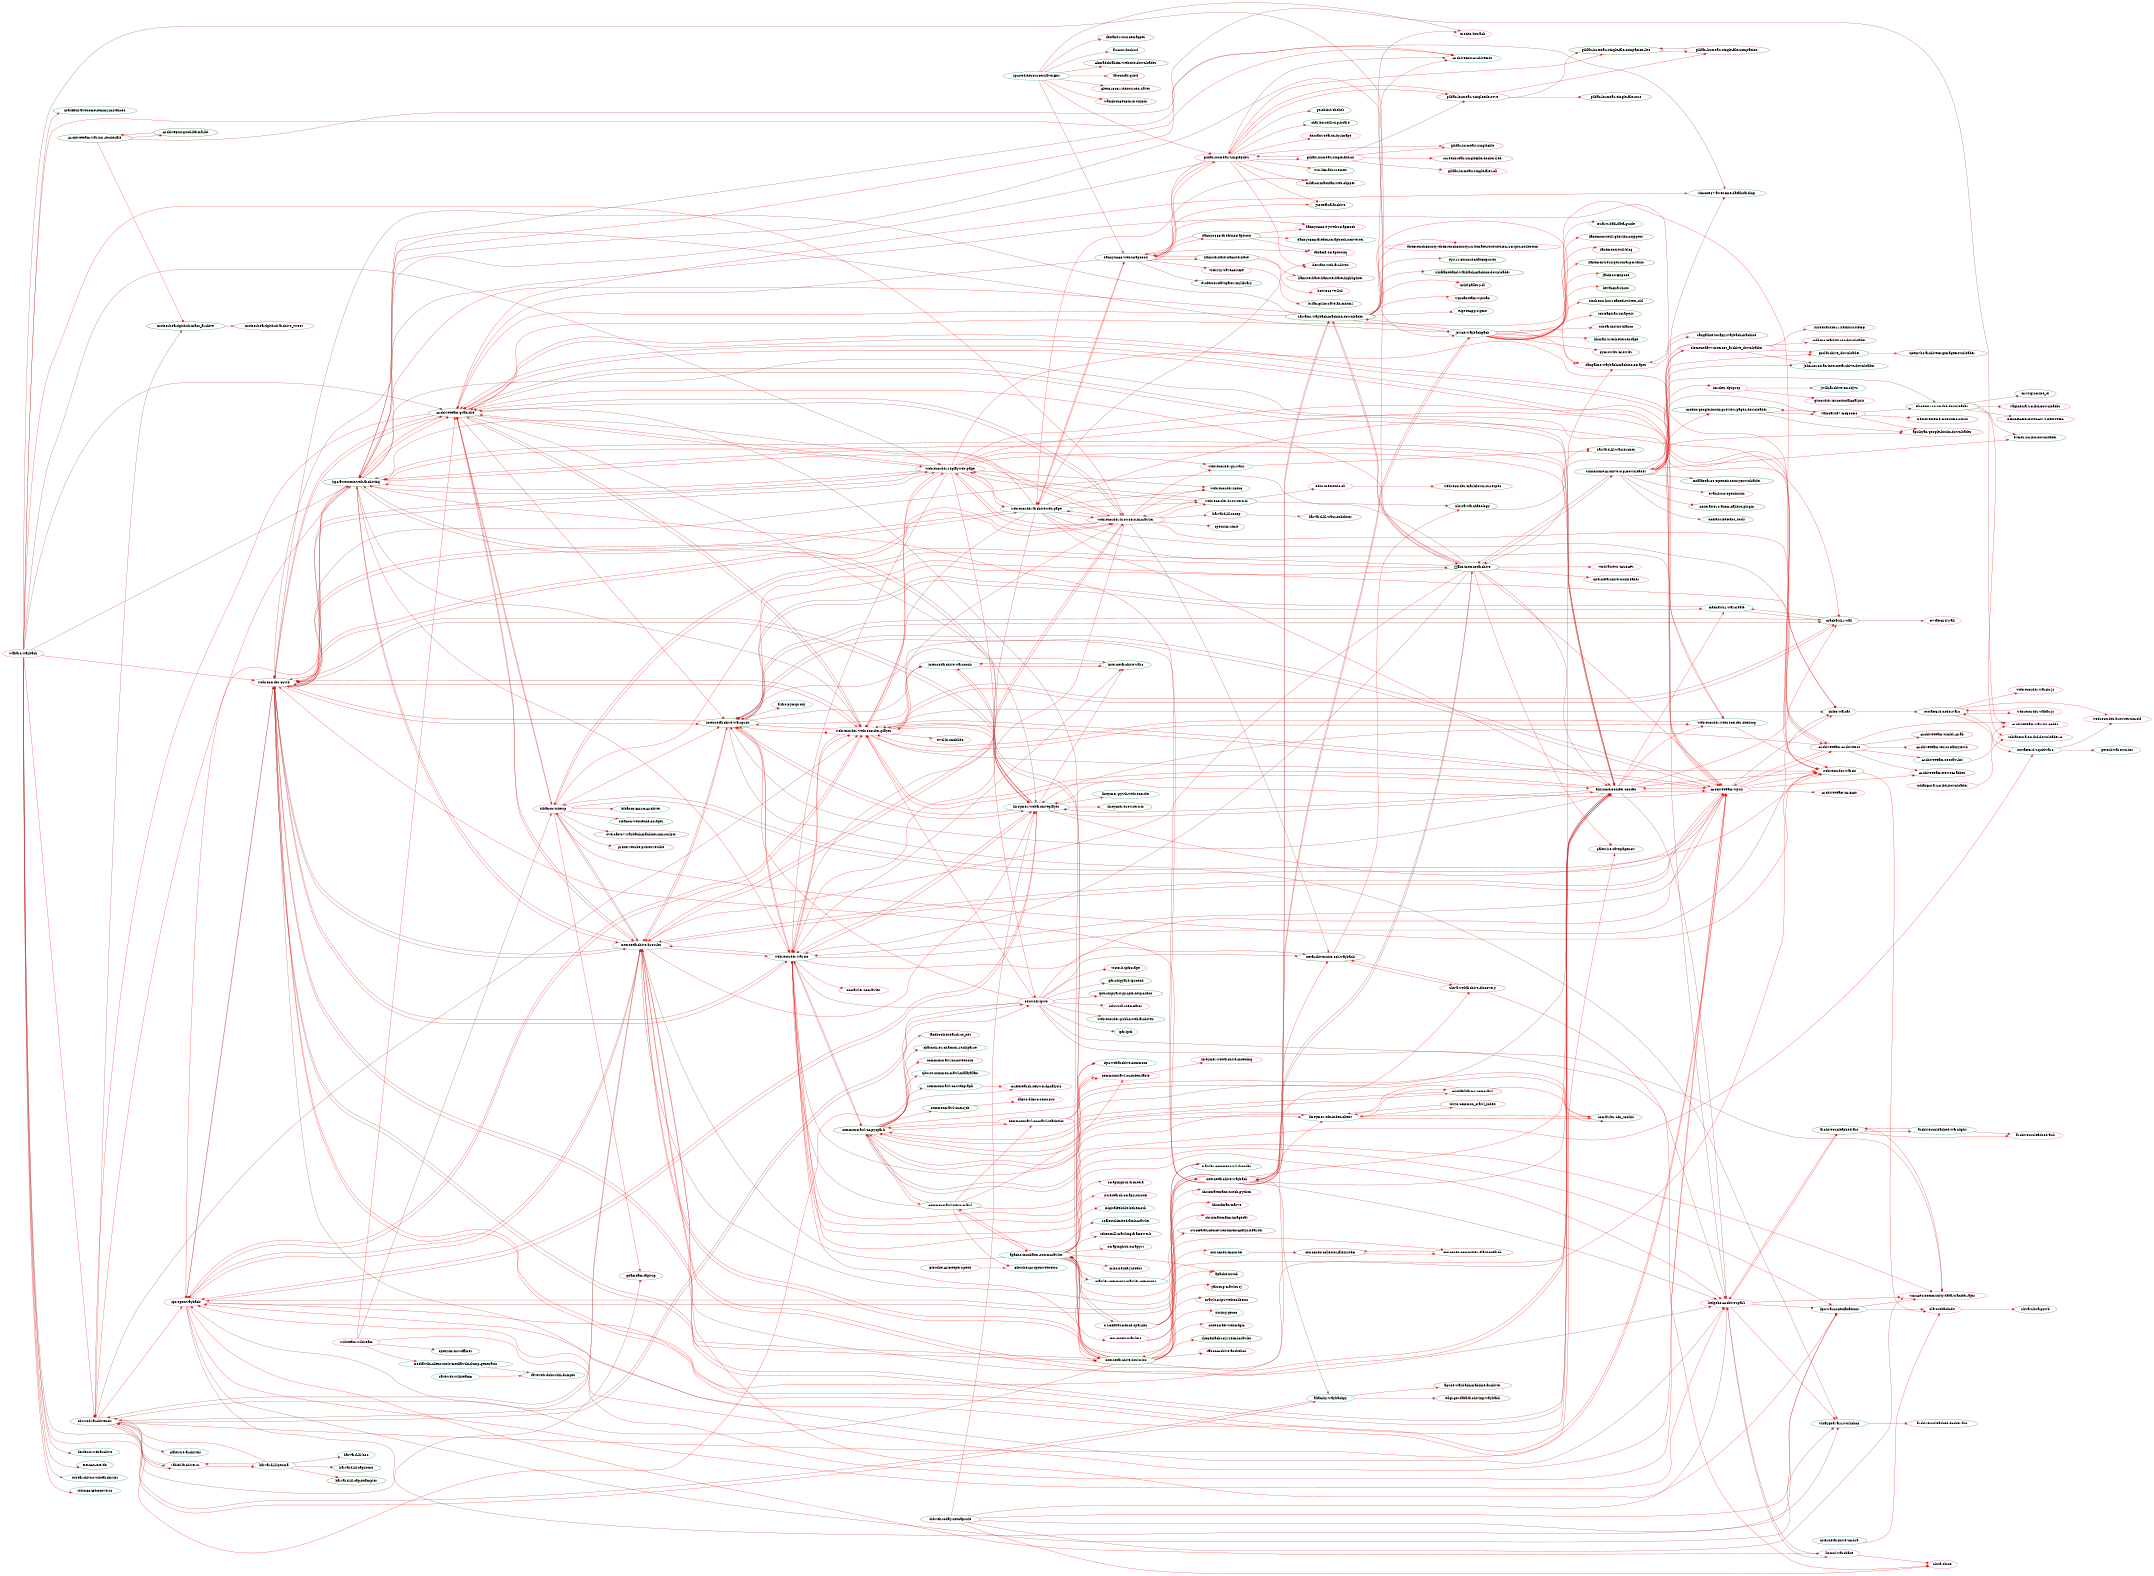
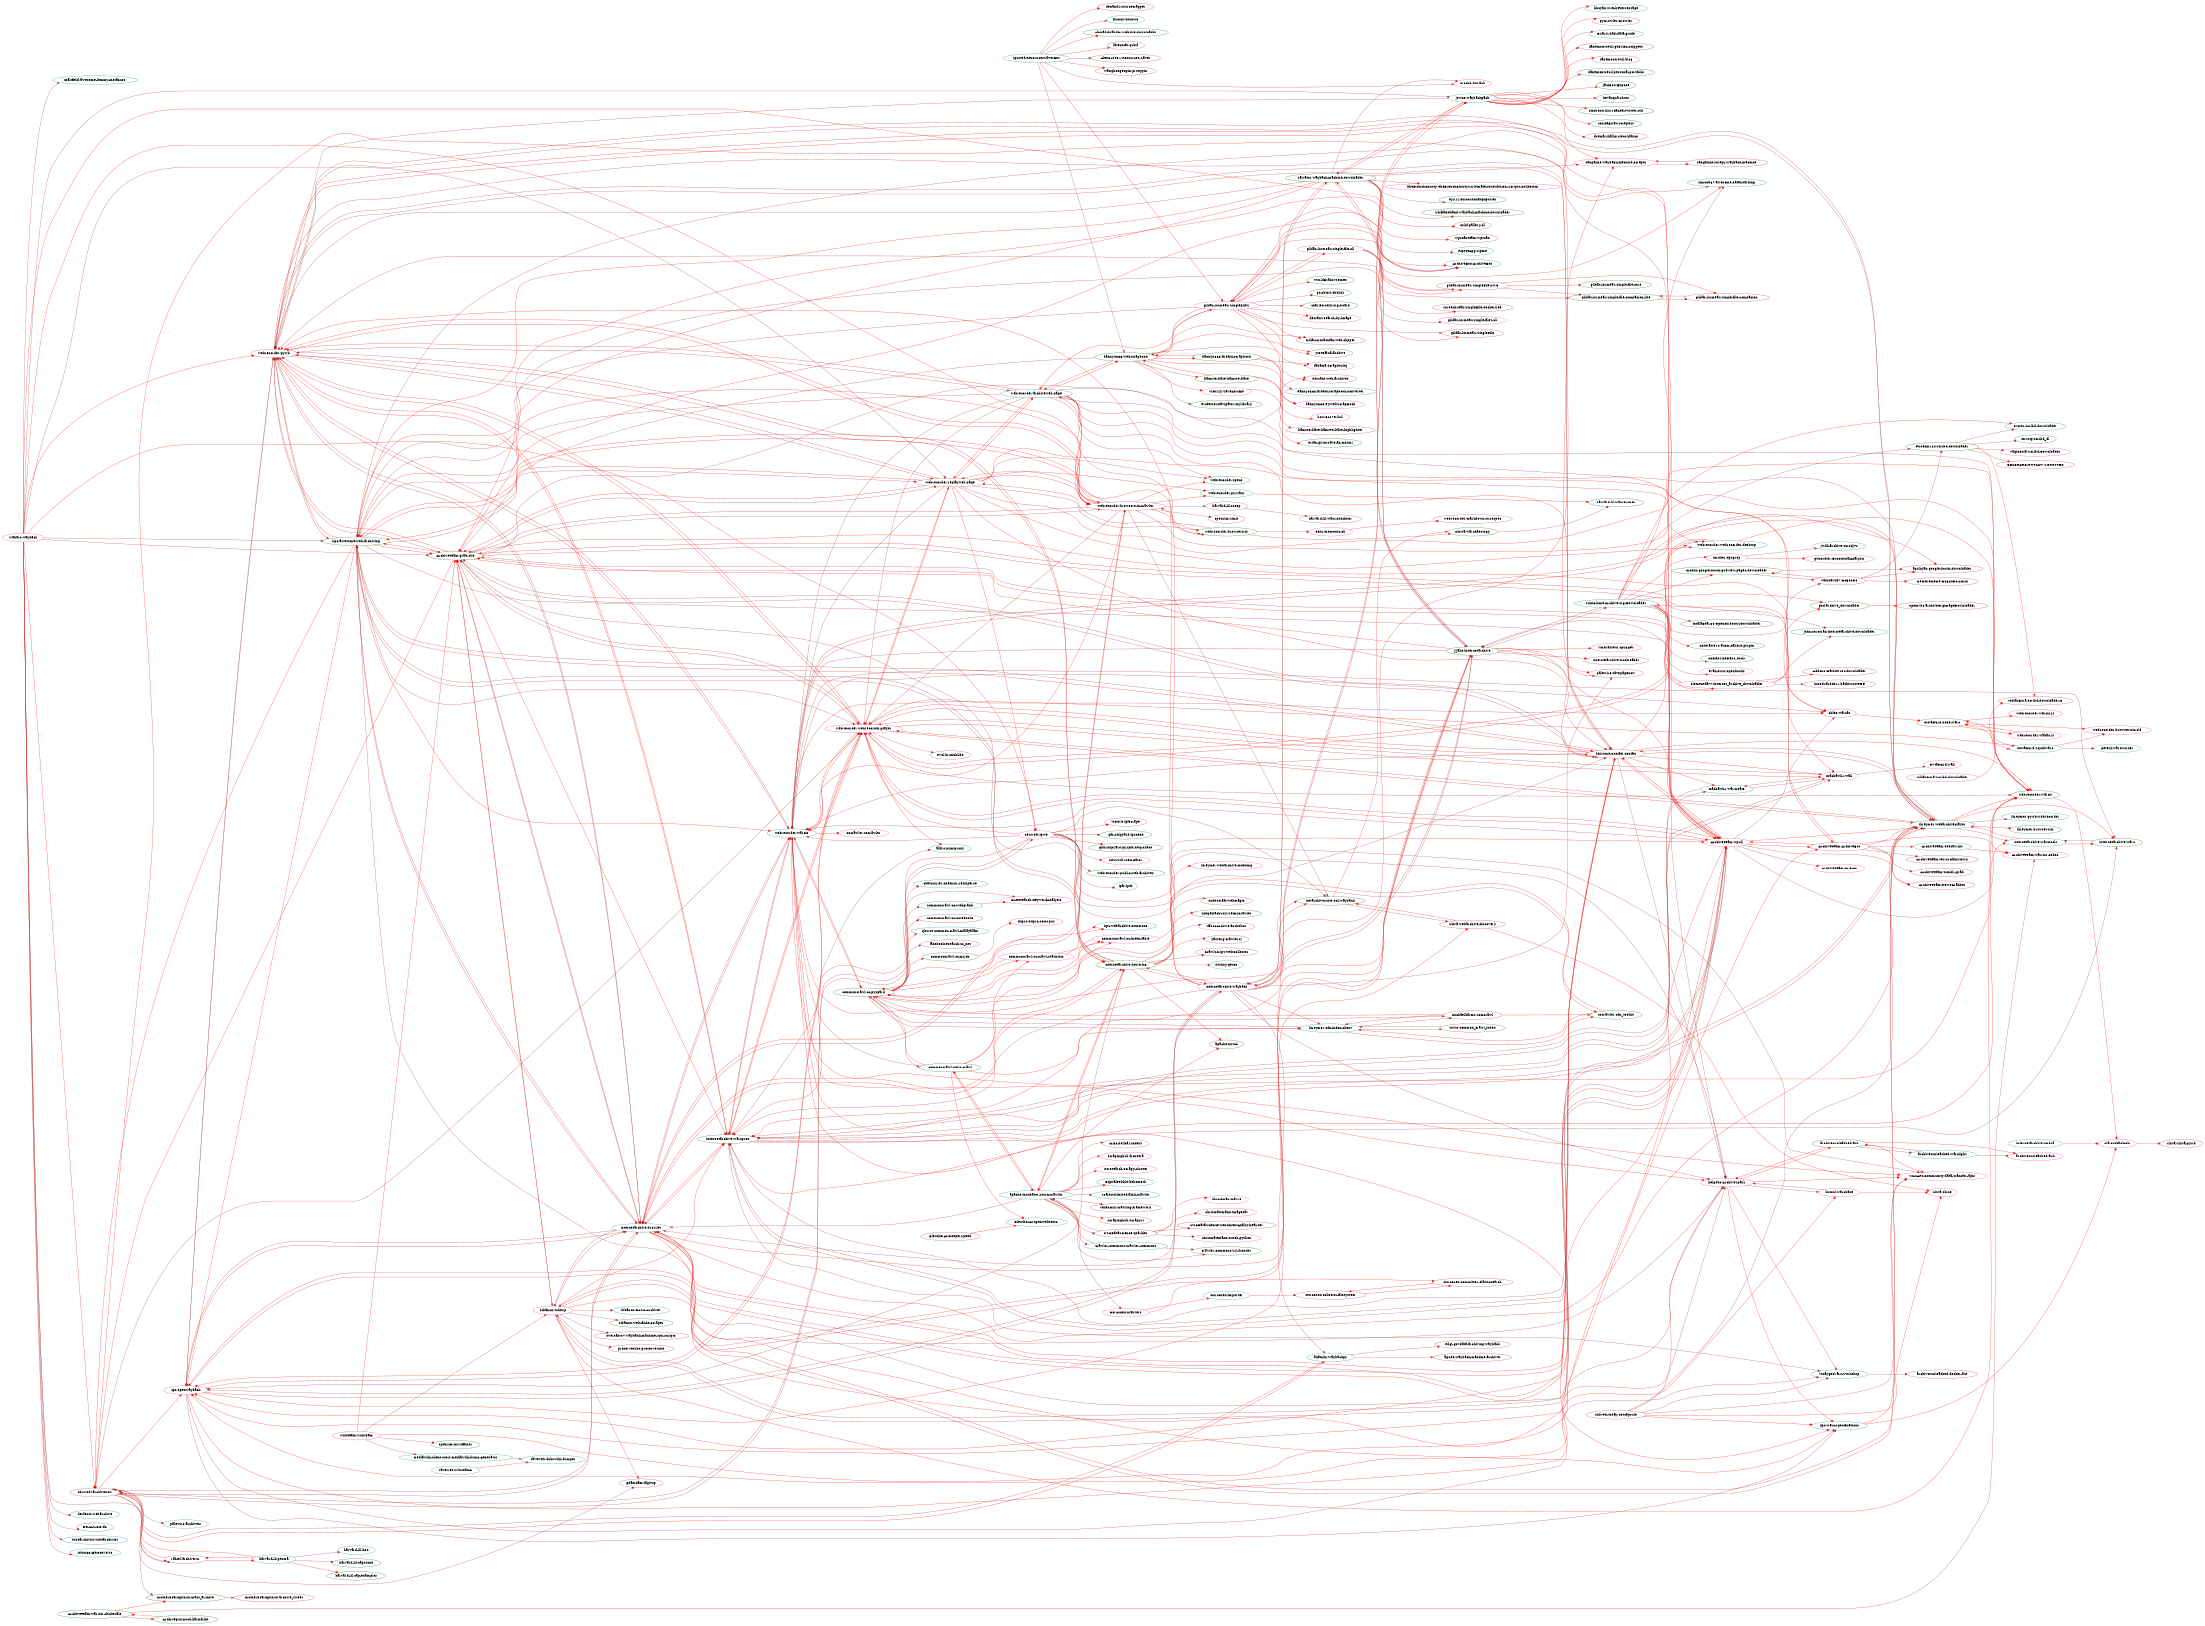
node "tubearchivist/klaxon": label "tubearchivist/klaxon" -> "themarshallproject/klaxon"
node "machawk1/wail": color darkgreen -> deeppink
edge "webrecorder/webrecorder-player" -> "internetarchive/warctools": now "webrecorder/webrecorder-player" -> "allfro/pymiproxy"
edge "internetarchive/wayback" -> "Rhizome-Conifer/conifer": now "internetarchive/wayback" -> "palewire/savepagenow"
